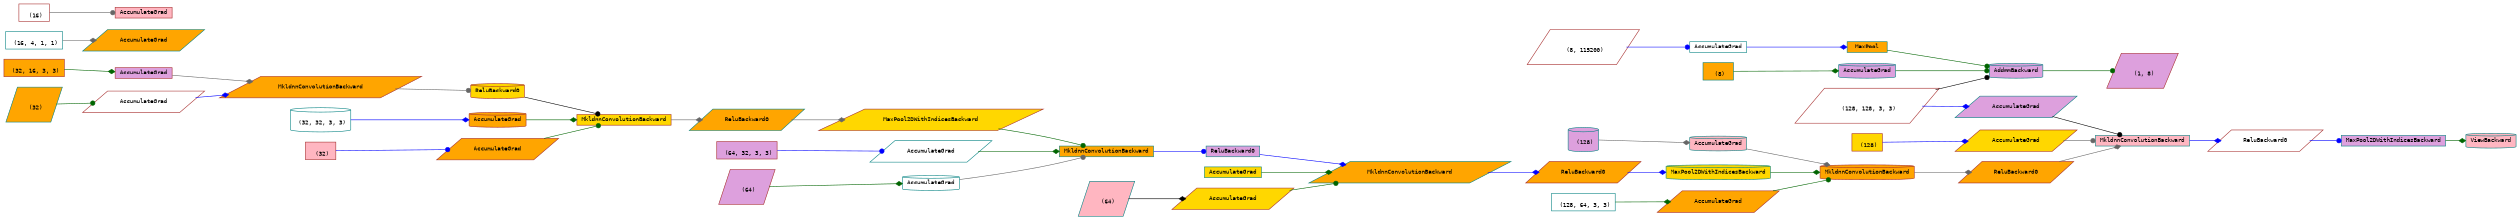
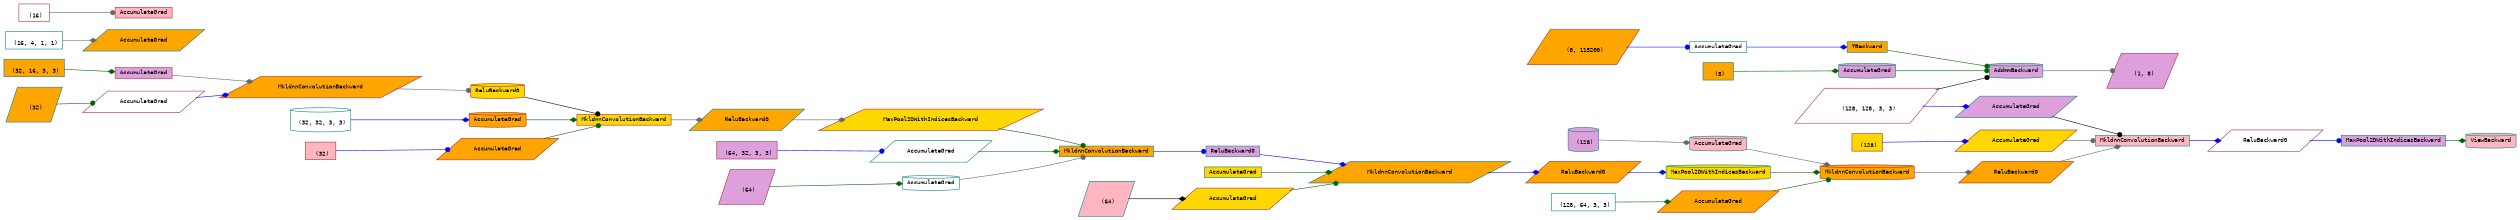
node "(8, 115200)": fillcolor white -> orange
node "MaxPool": label "MaxPool" -> "TBackward"
node "(32, 16, 3, 3)": color brown -> teal
edge "AddmmBackward" -> "(1, 8)": color darkgreen -> gray40
